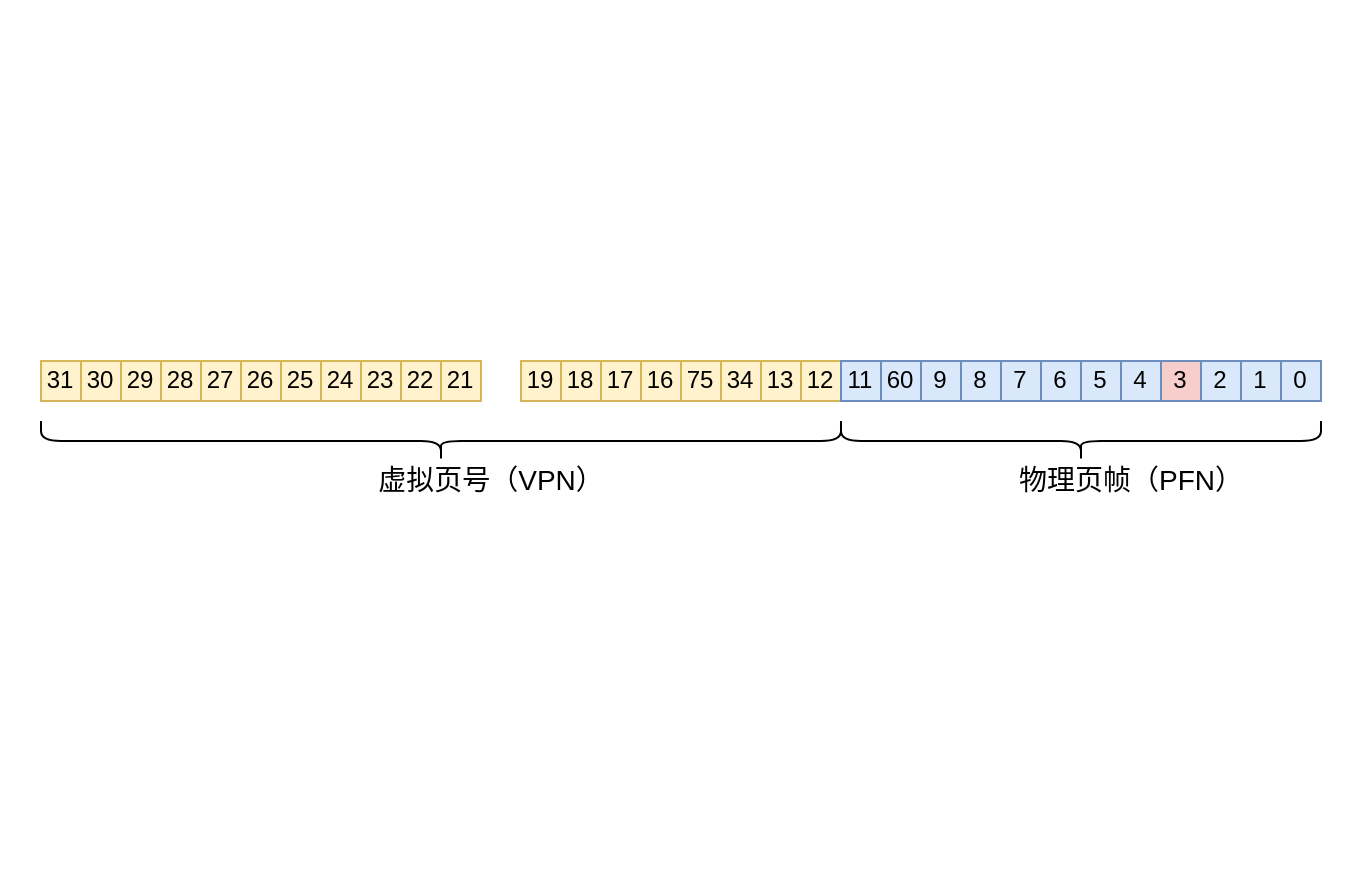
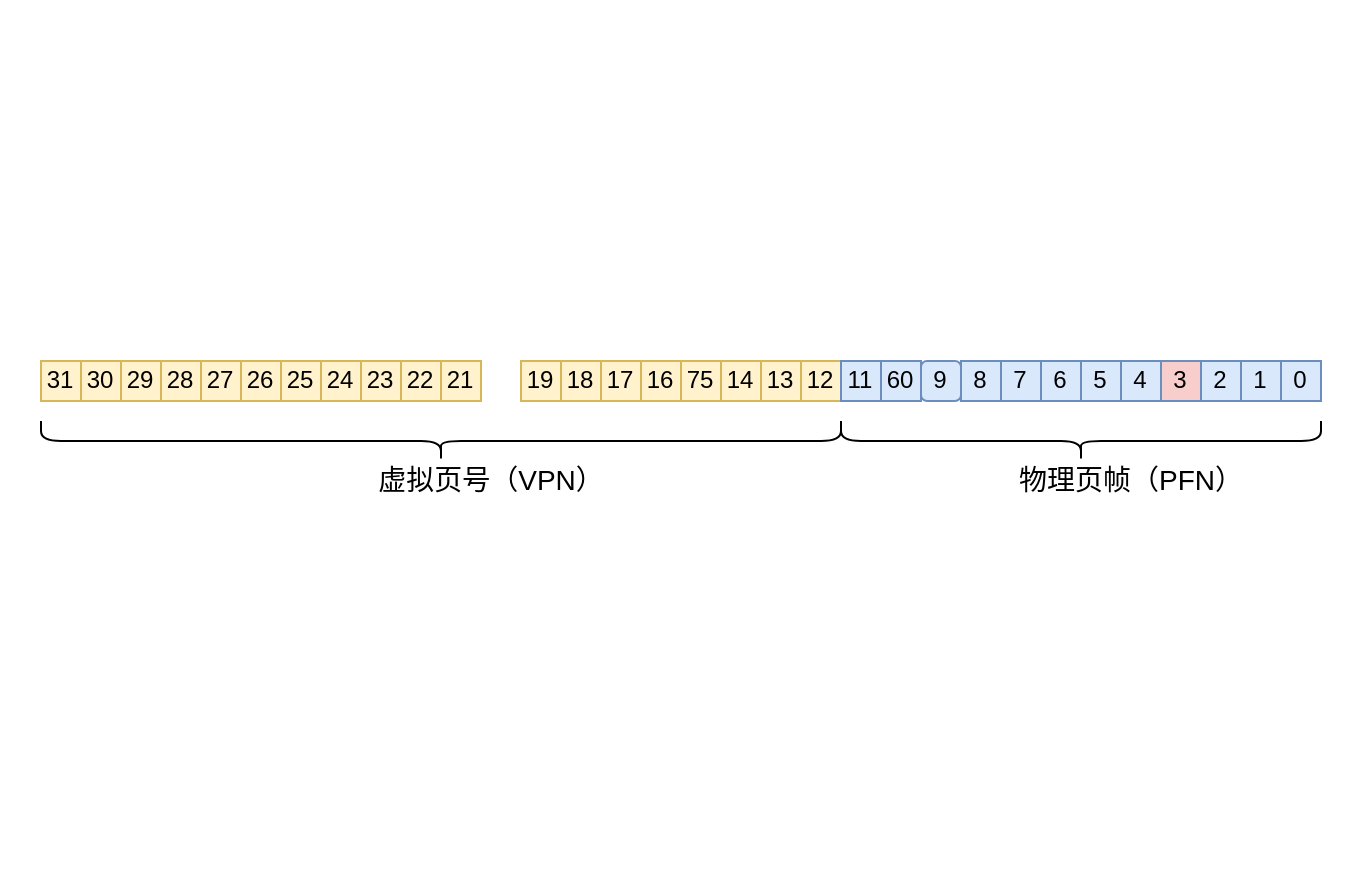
node "34": label "34" -> "14"
node "9": shape rectangle -> rounded rectangle
